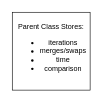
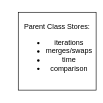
node "Parent Class Stores: iterations merges/swaps time comparison": moved (51, 51) -> (57, 51)
